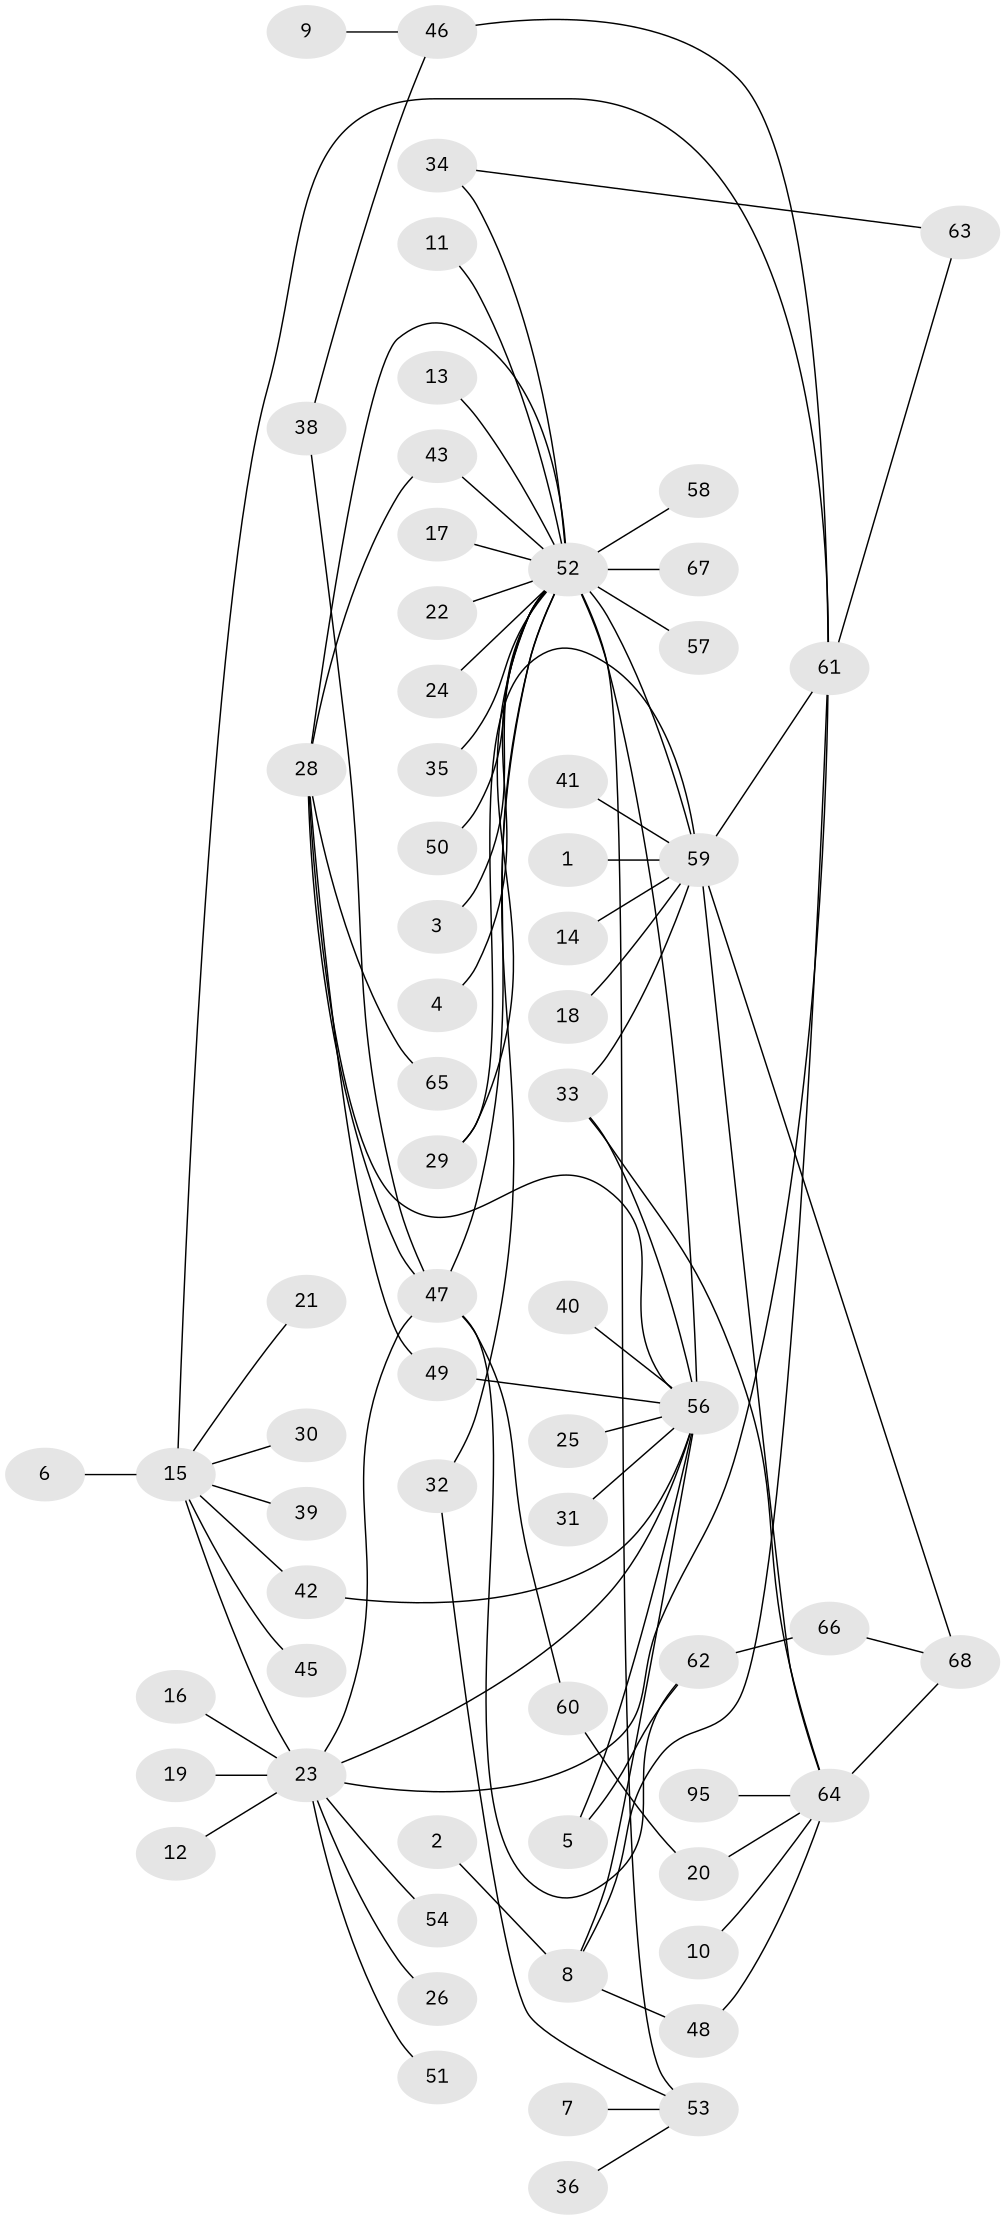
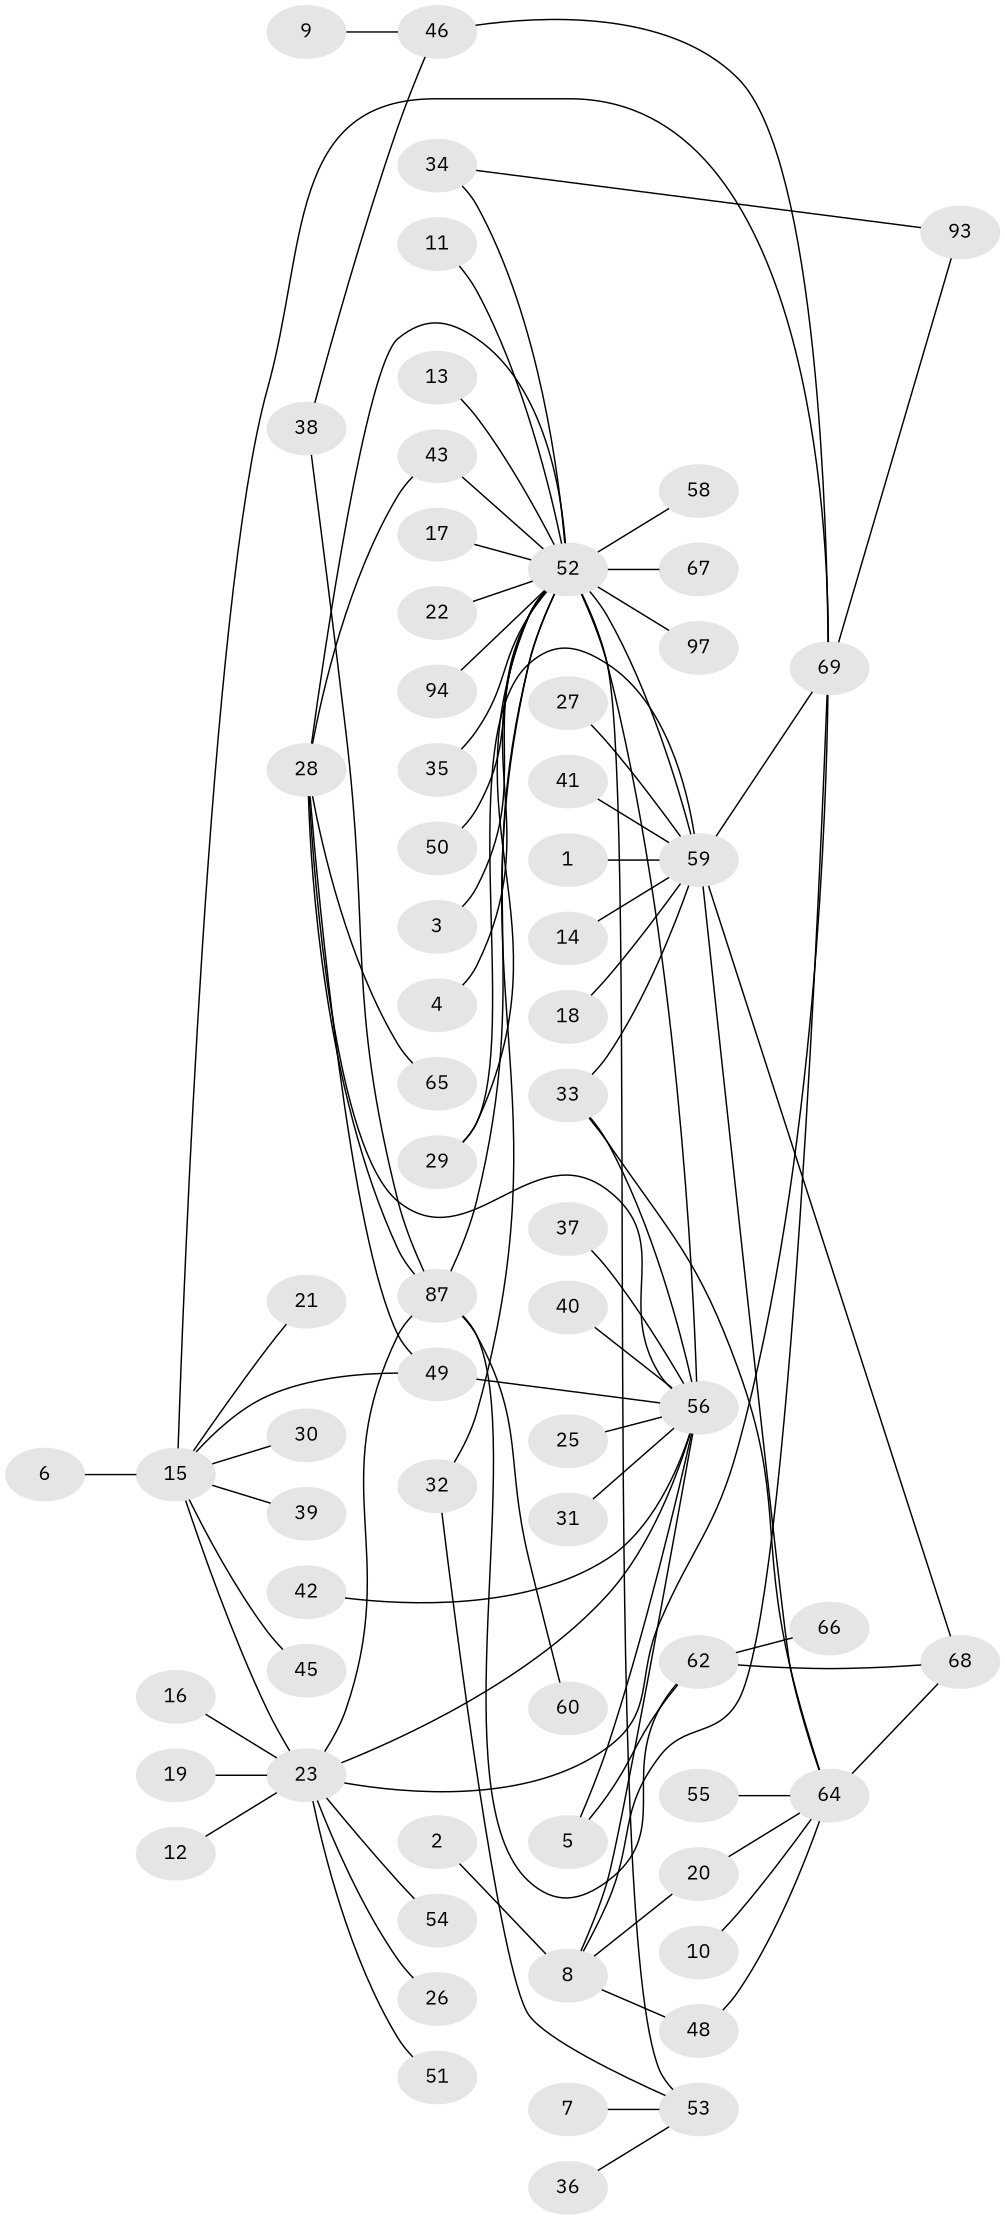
node "63": label "63" -> "93"
node "57": label "57" -> "97"
node "61": label "61" -> "69"
node "24": label "24" -> "94"
node "27": added
node "37": added
node "47": label "47" -> "87"
edge "15" -- "42": now "15" -- "49"
edge "66" -- "68": now "62" -- "68"
edge "60" -- "20": now "8" -- "20"
node "95": label "95" -> "55"
